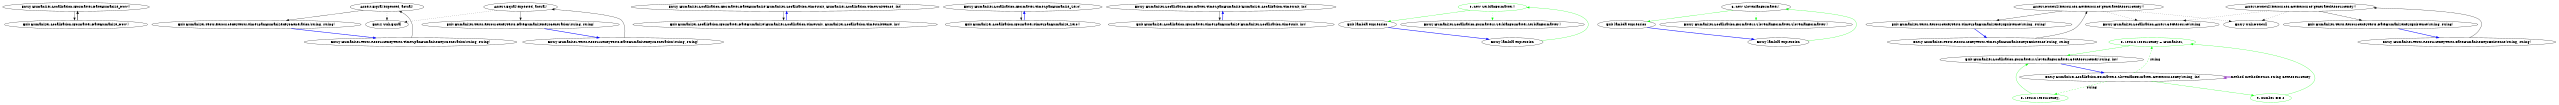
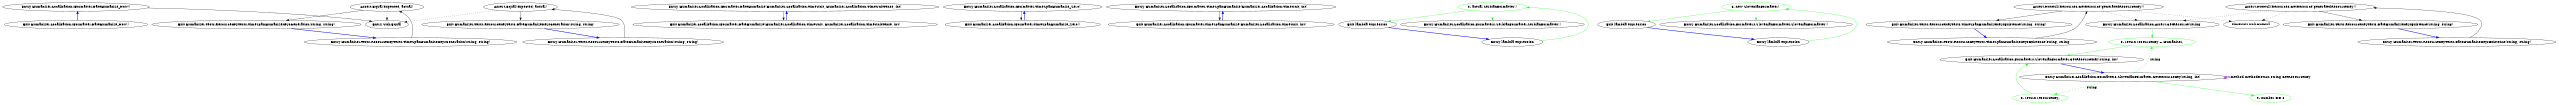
node "0: new SerbianFormatter()": label "0: new SerbianFormatter()" -> "0: actual SerbianFormatter()"
node "8: new SlovenianFormatter()": color black -> green
edge "Entry Humanizer.Localisation.IFormatter.DateHumanize_Now()" -> "Exit Humanizer.Localisation.IFormatter.DateHumanize_Now()": now "Entry Humanizer.Localisation.IFormatter.DateHumanize_Now()" -> "Entry Unk.Equal"
edge "Exit Humanizer.Localisation.IFormatter.DateHumanize_Now()" -> "Entry Humanizer.Localisation.IFormatter.DateHumanize_Now()": color black -> blue
node "Entry Unk.NotNull": label "Entry Unk.NotNull" -> "TimeUnit Unk.NotNull"
edge "9: number == 2" -> "3: return resourceKey + Humanizer;": now "Entry Humanizer.Localisation.Assert.GetResource(string)" -> "3: return resourceKey + Humanizer;"
